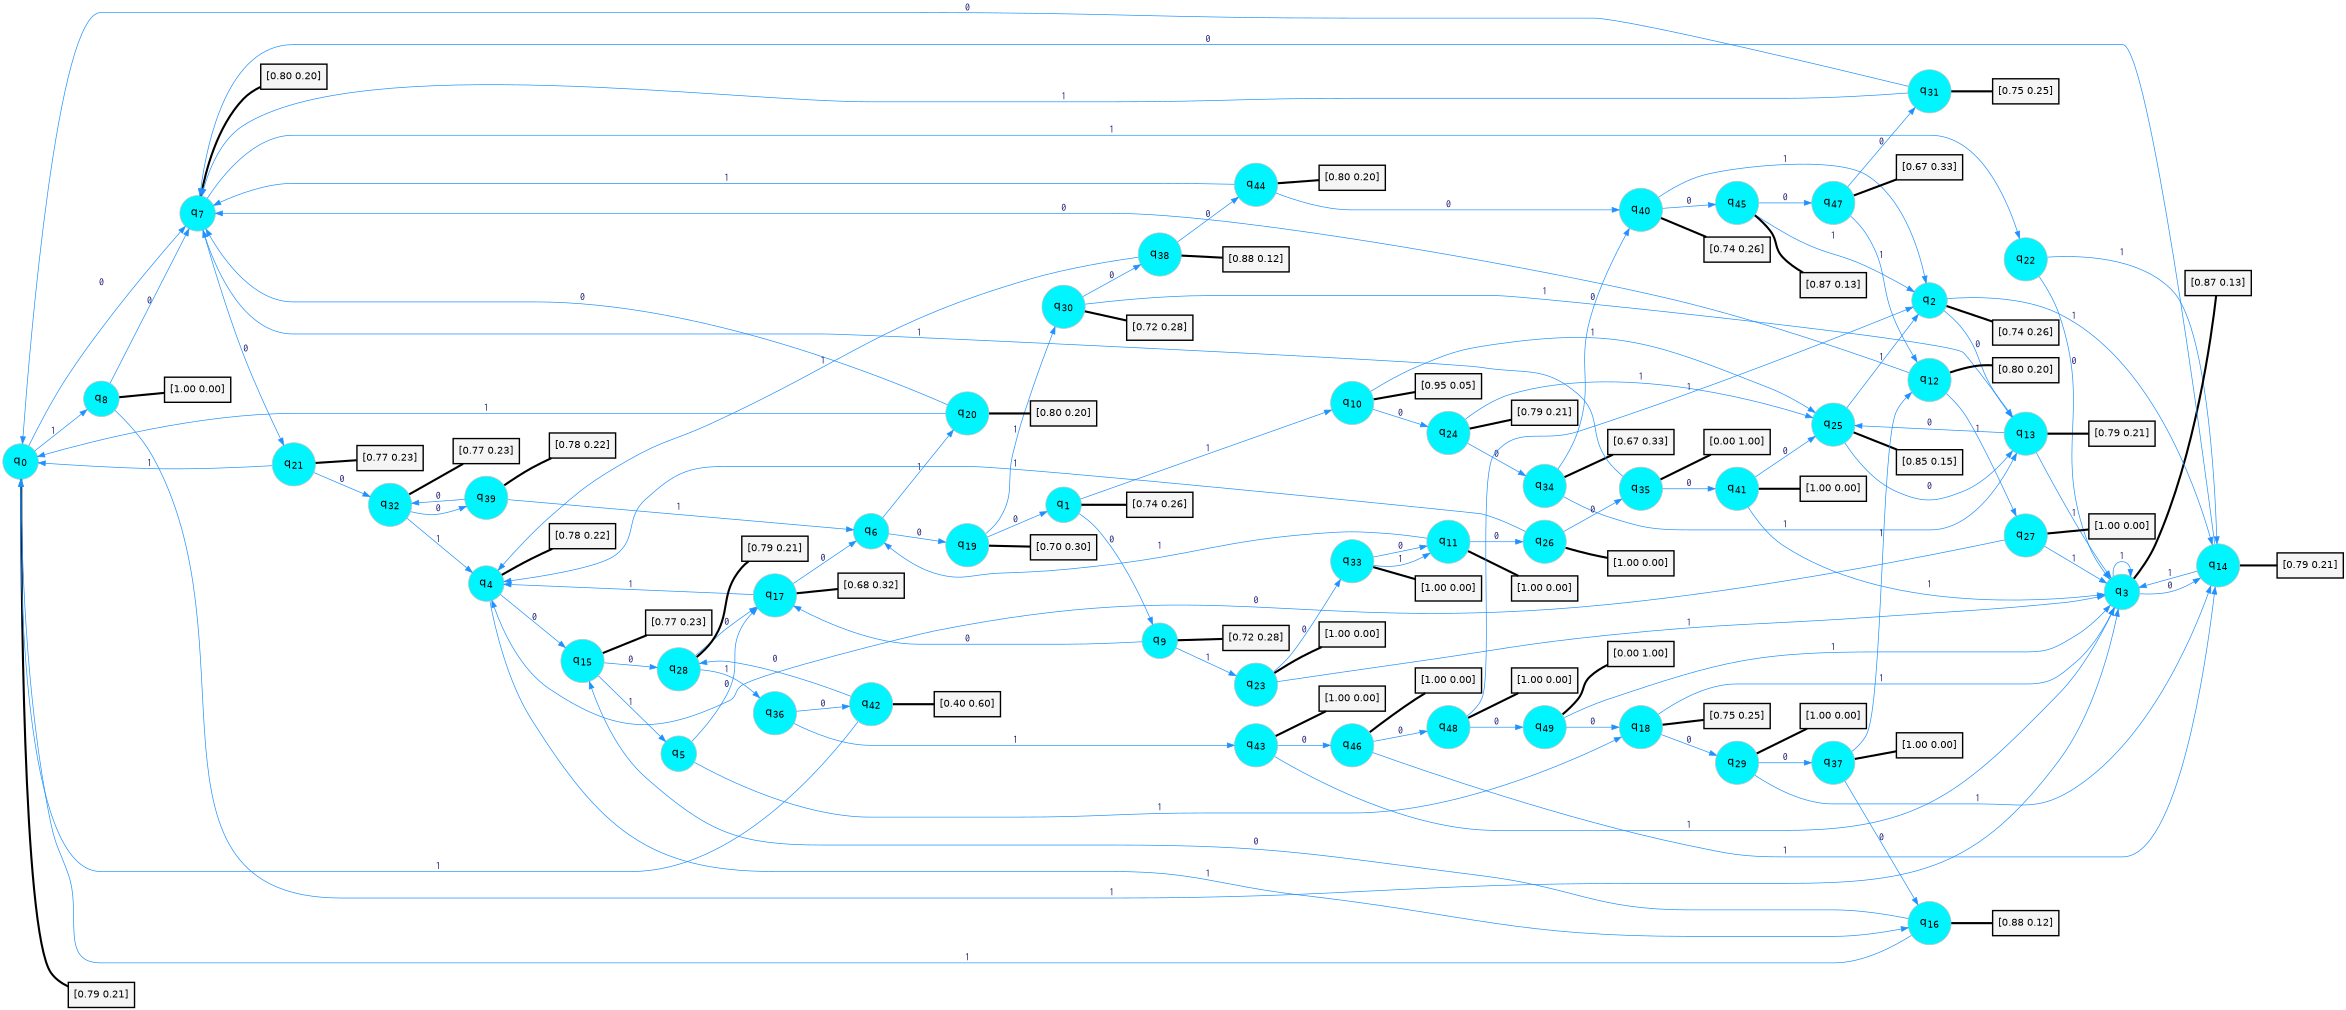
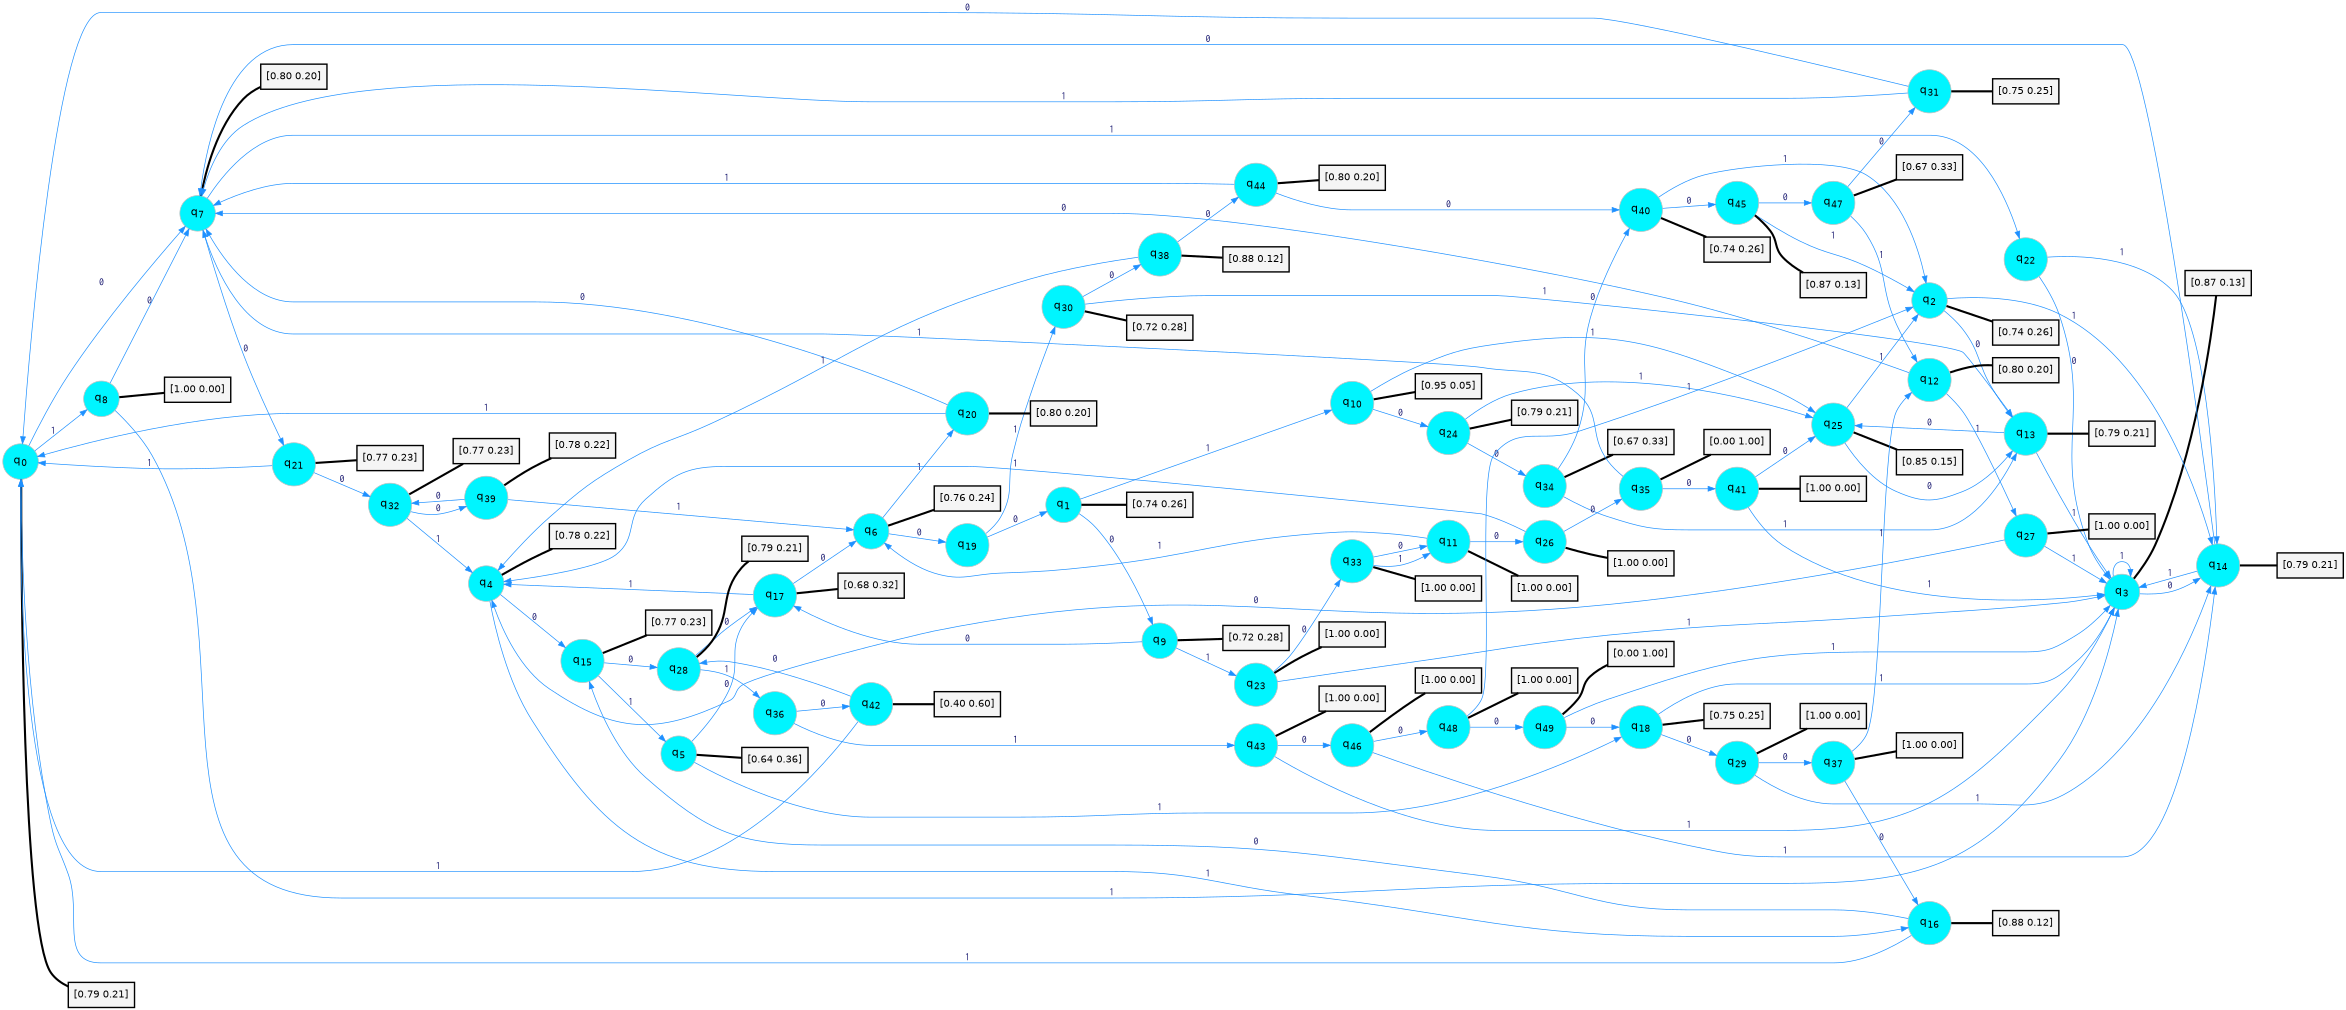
node "[0.76 0.24]": added
node "[0.70 0.30]": removed
node "[0.64 0.36]": added
